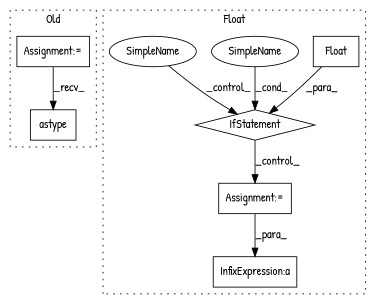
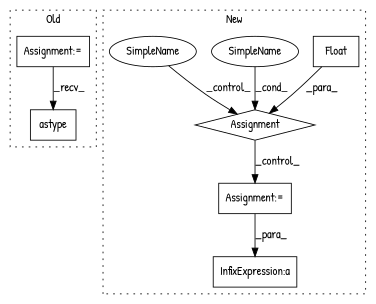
cluster "Float": label "Float" -> "New"
node "IfStatement": label "IfStatement" -> "Assignment"
